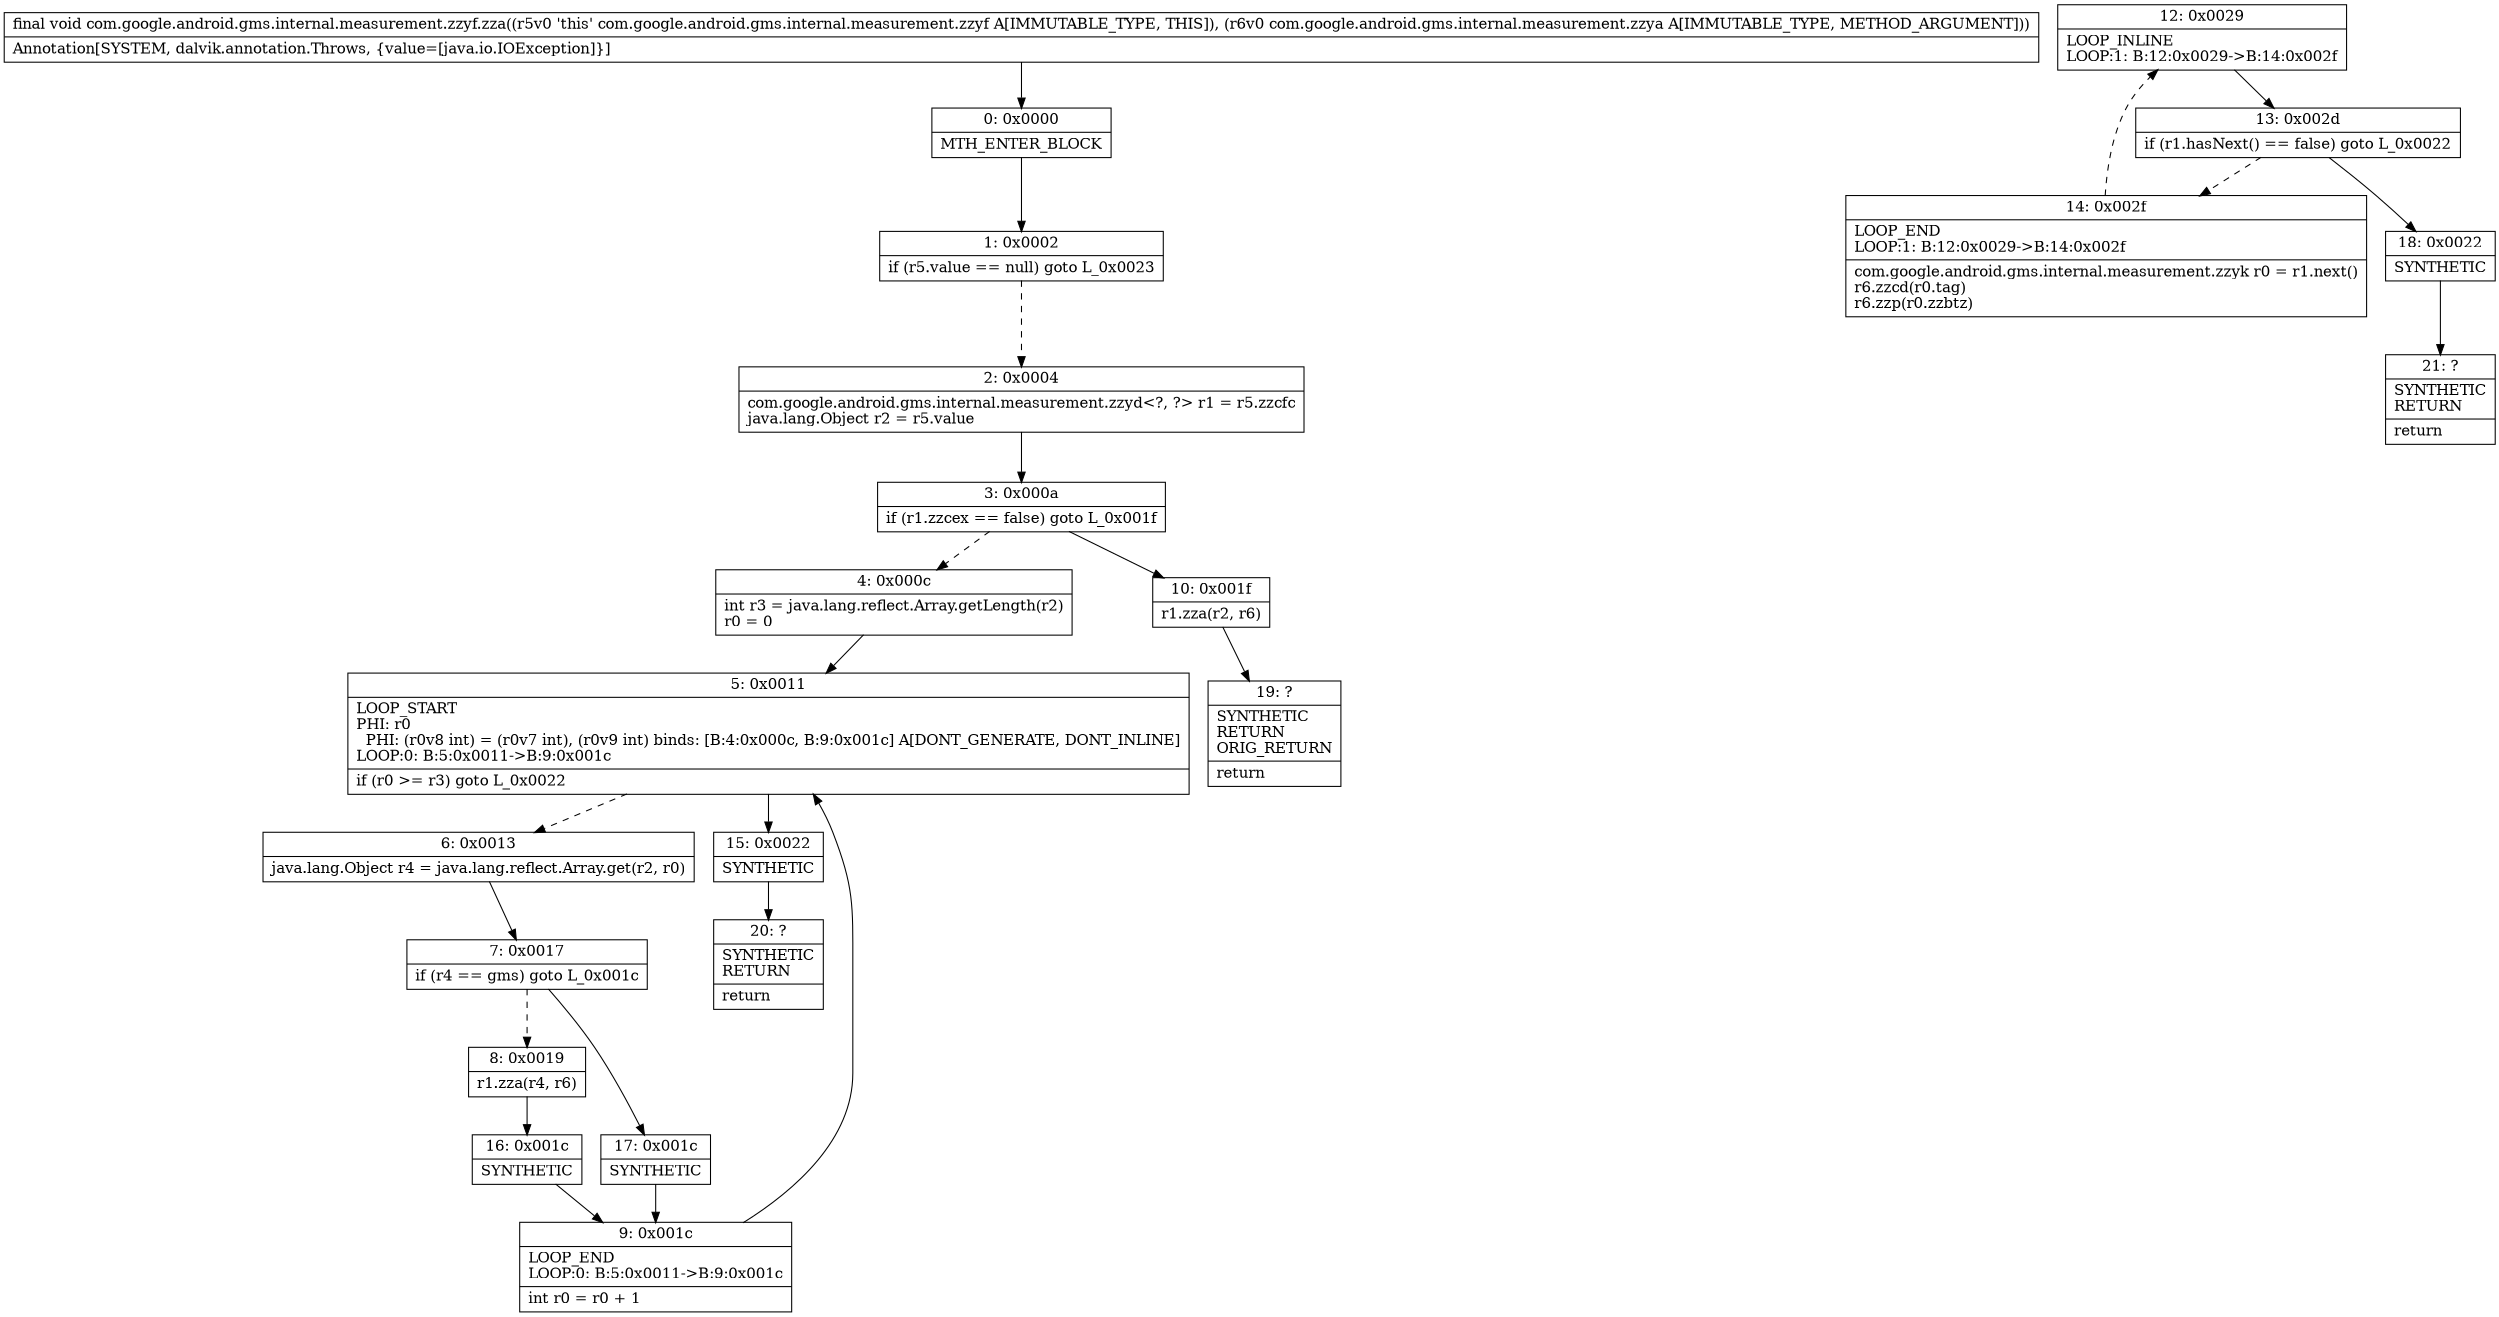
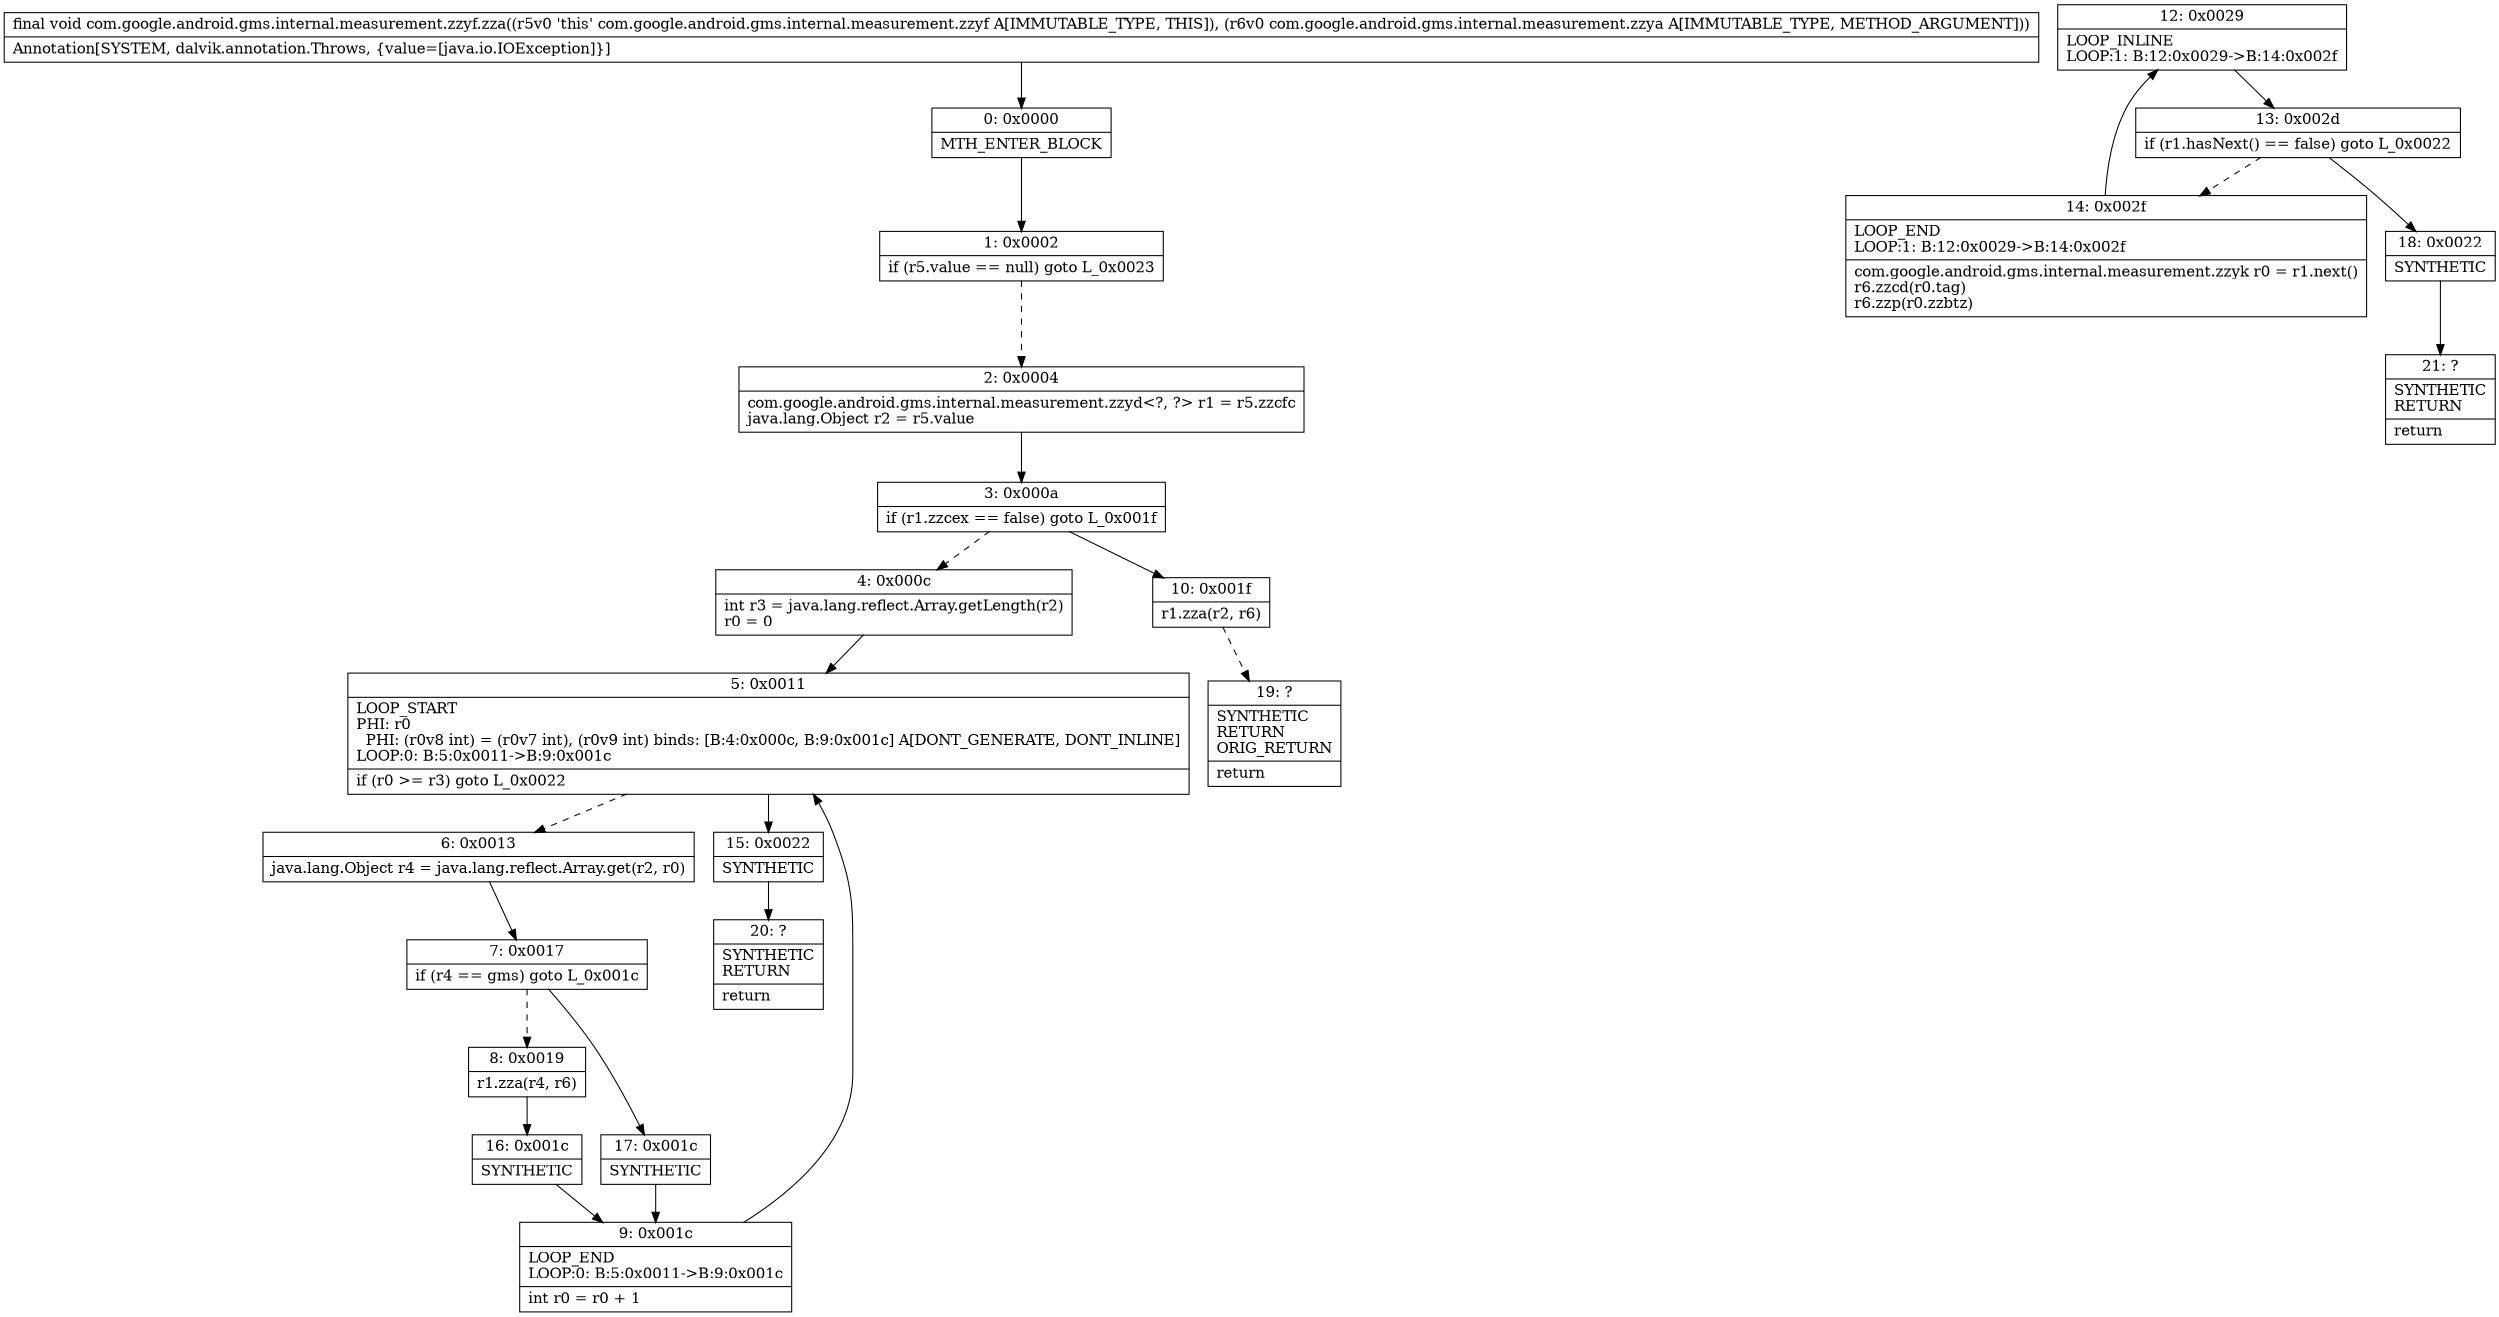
edge "14: 0x002f" -> "12: 0x0029": style dashed -> solid
edge "10: 0x001f" -> "19: ?": style solid -> dashed
